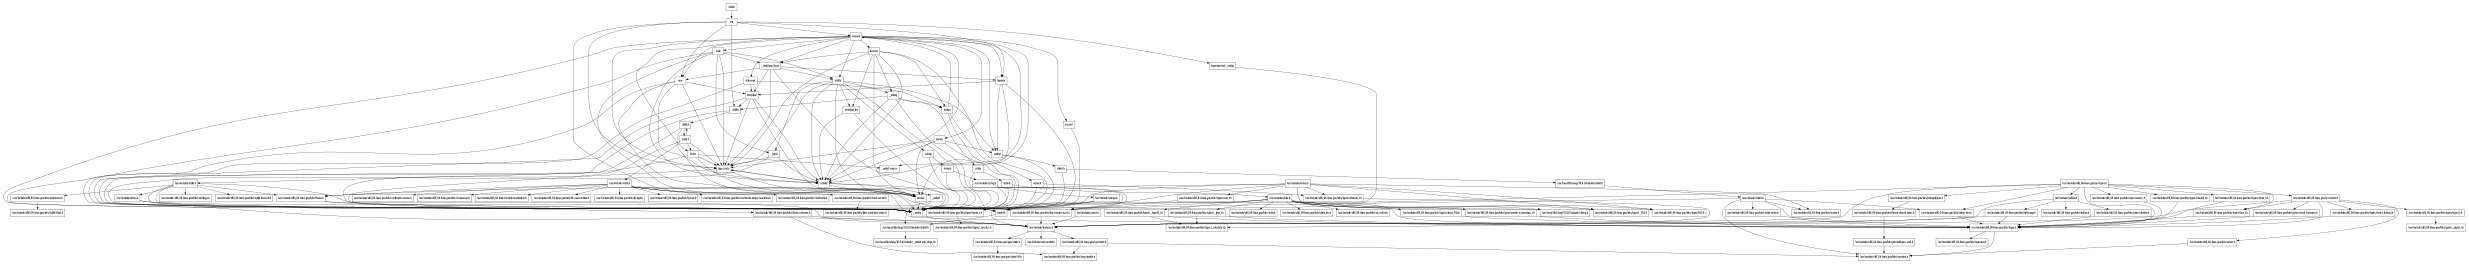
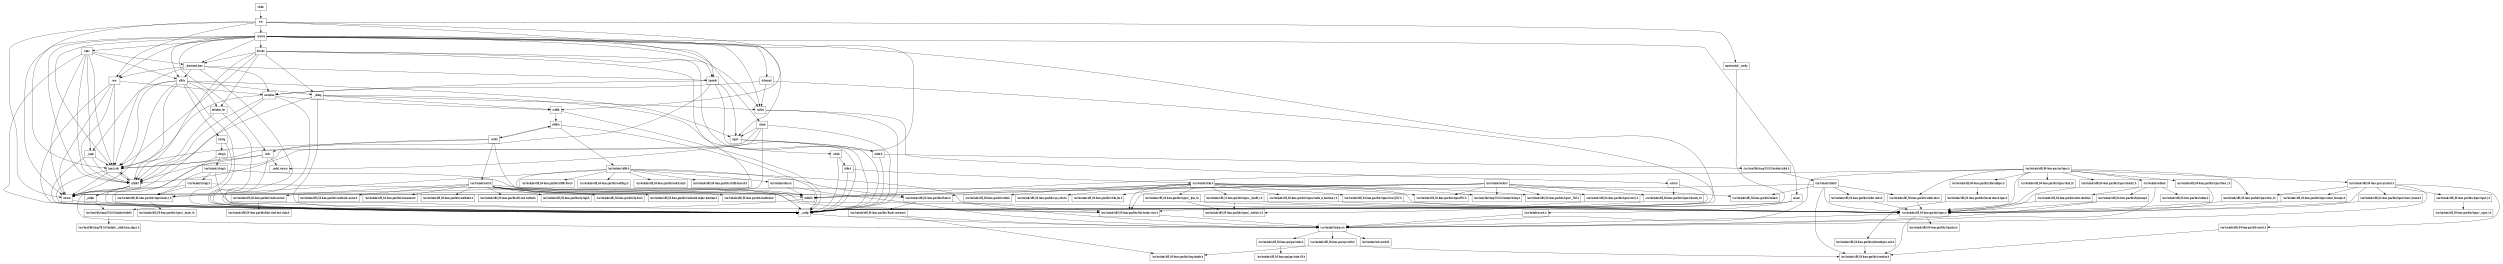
edge "iosfwd" -> "memory": reversed
node "cstdint": label "cstdint" -> "sigset"
node "/usr/include/x86_64-linux-lim/bits/mathinline.h": label "/usr/include/x86_64-linux-lim/bits/mathinline.h" -> "/usr/include/x86_64-linux-gnu/bits/mathinline.h"
edge "/usr/include/x86_64-linux-gnu/bits/waitstatus.h" -> "/usr/include/x86_64-linux-gnu/bits/stdlib-float.h": now "/usr/include/stdlib.h" -> "/usr/include/x86_64-linux-gnu/bits/stdlib-float.h"
edge "cassert" -> "/usr/include/assert.h": added
node "/usr/include/x86_64-linux-gnu/bits/types/__fpos64_t.h": label "/usr/include/x86_64-linux-gnu/bits/types/__fpos64_t.h" -> "/usr/include/x86_74-linux-gnu/bits/types/__fpos64_t.h"
edge "/usr/include/x86_64-linux-gnu/bits/types.h" -> "/usr/include/features.h": added
